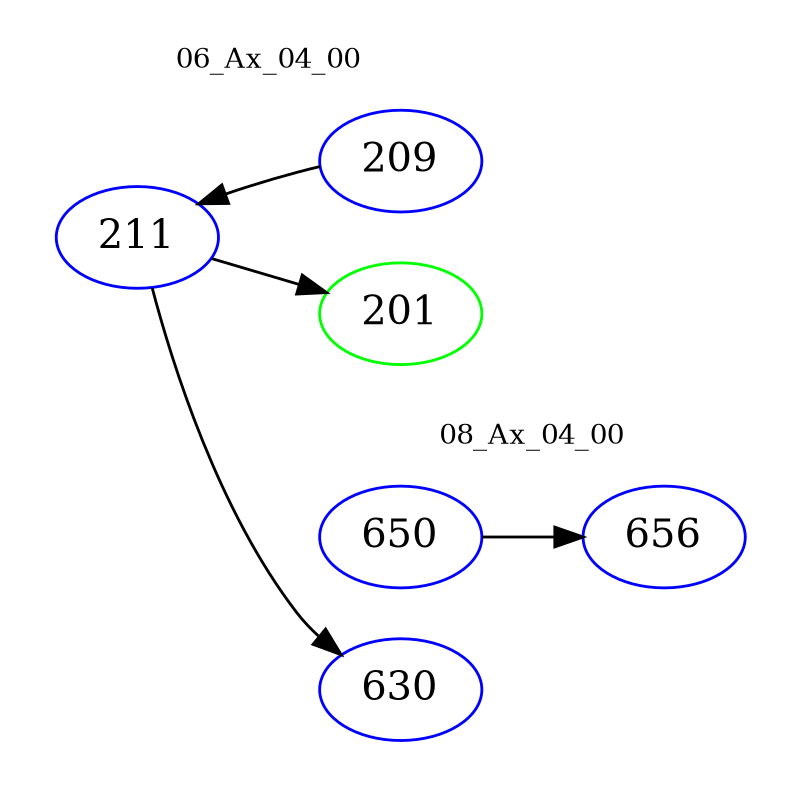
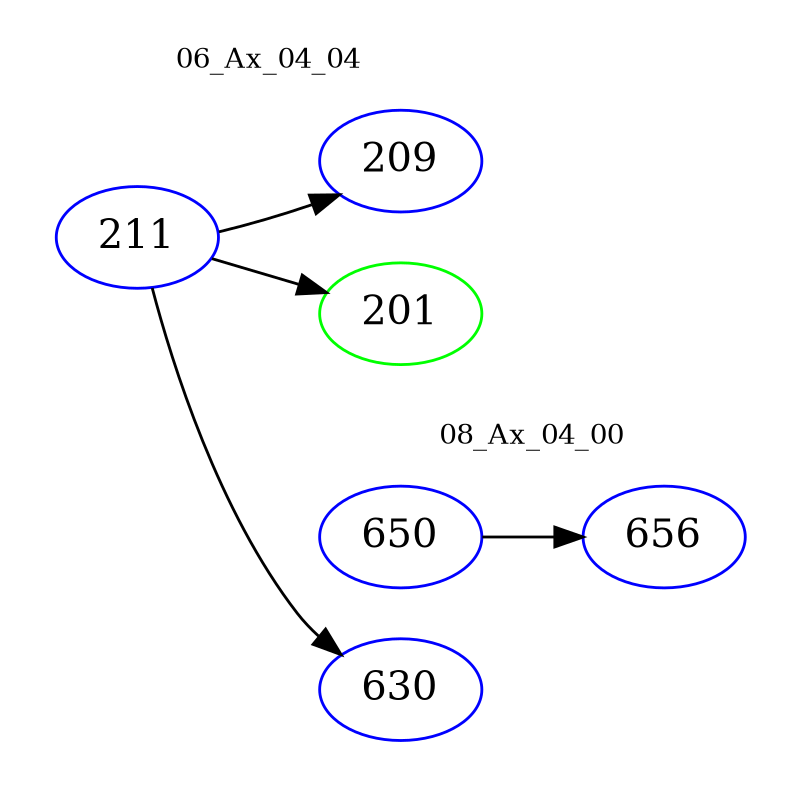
cluster "06_Ax_04_00": label "06_Ax_04_00" -> "06_Ax_04_04"
edge "209" -> "211": reversed
